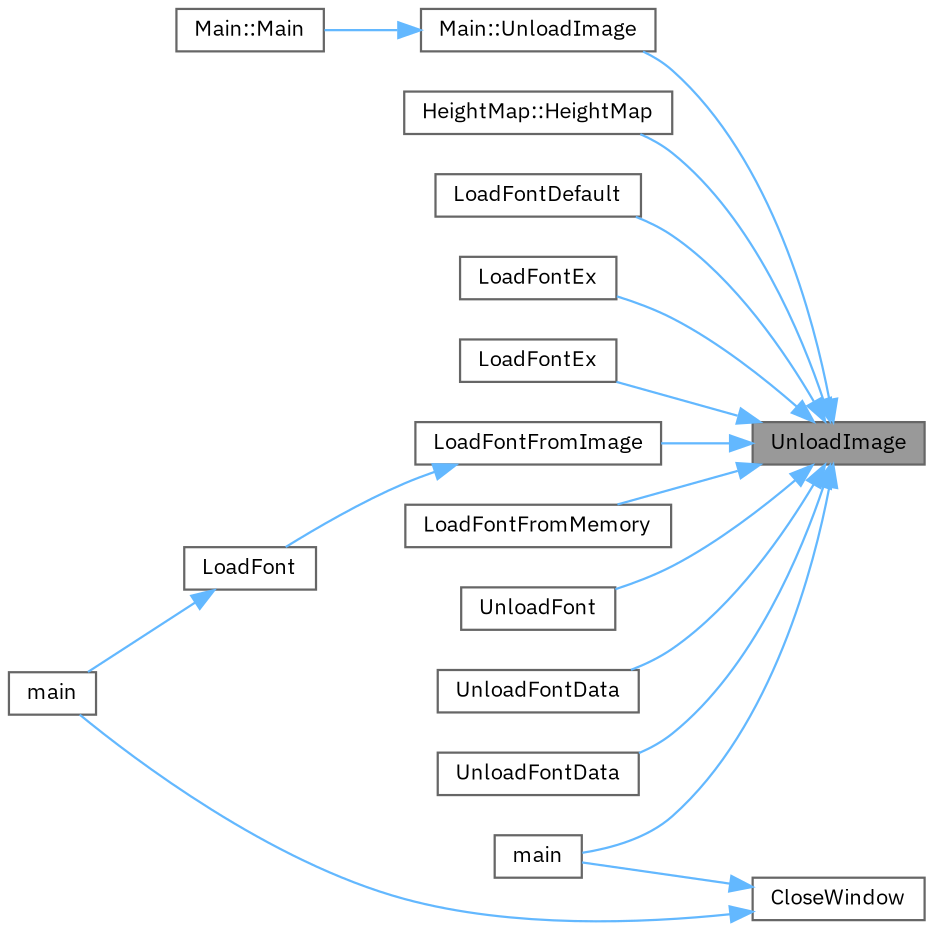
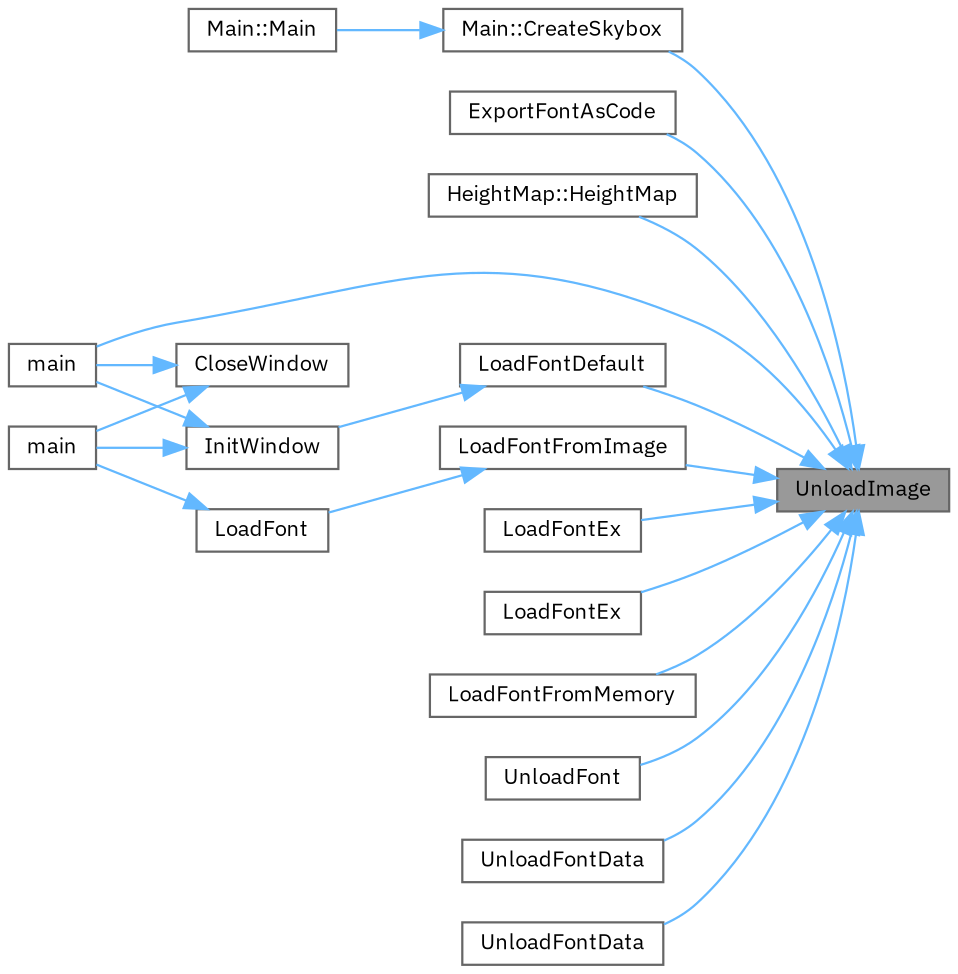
node "Main::UnloadImage": label "Main::UnloadImage" -> "Main::CreateSkybox"
node "ExportFontAsCode": added
node "InitWindow": added
